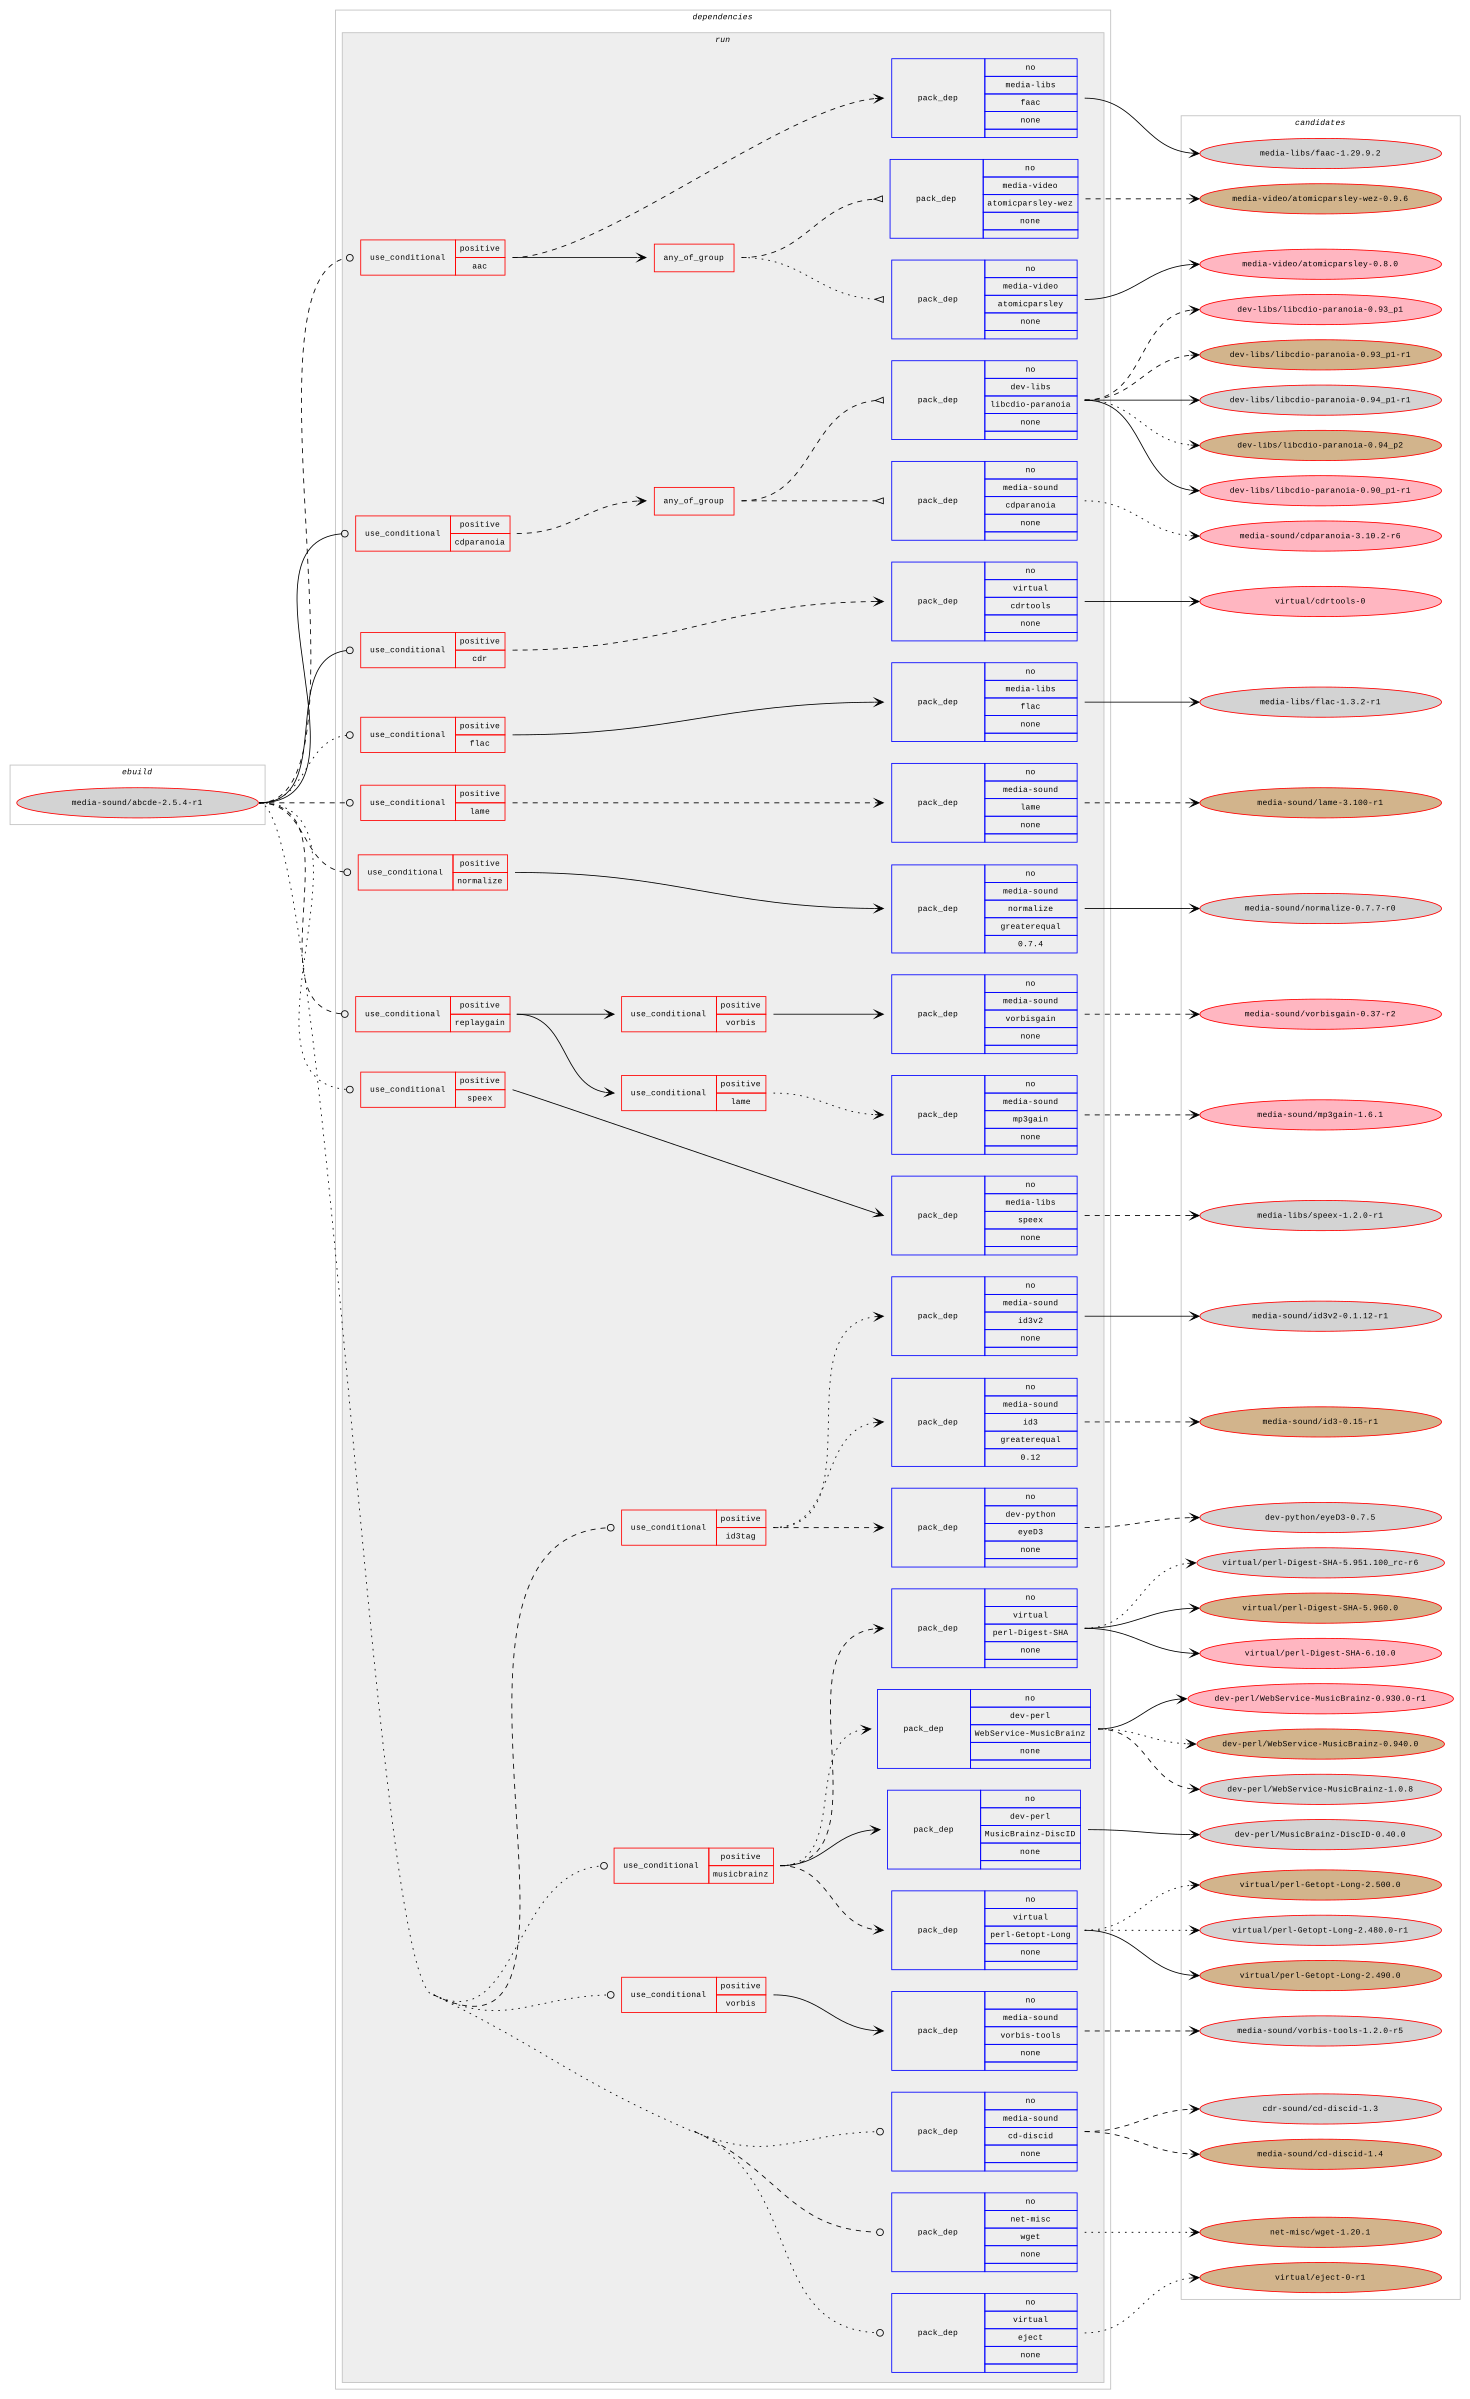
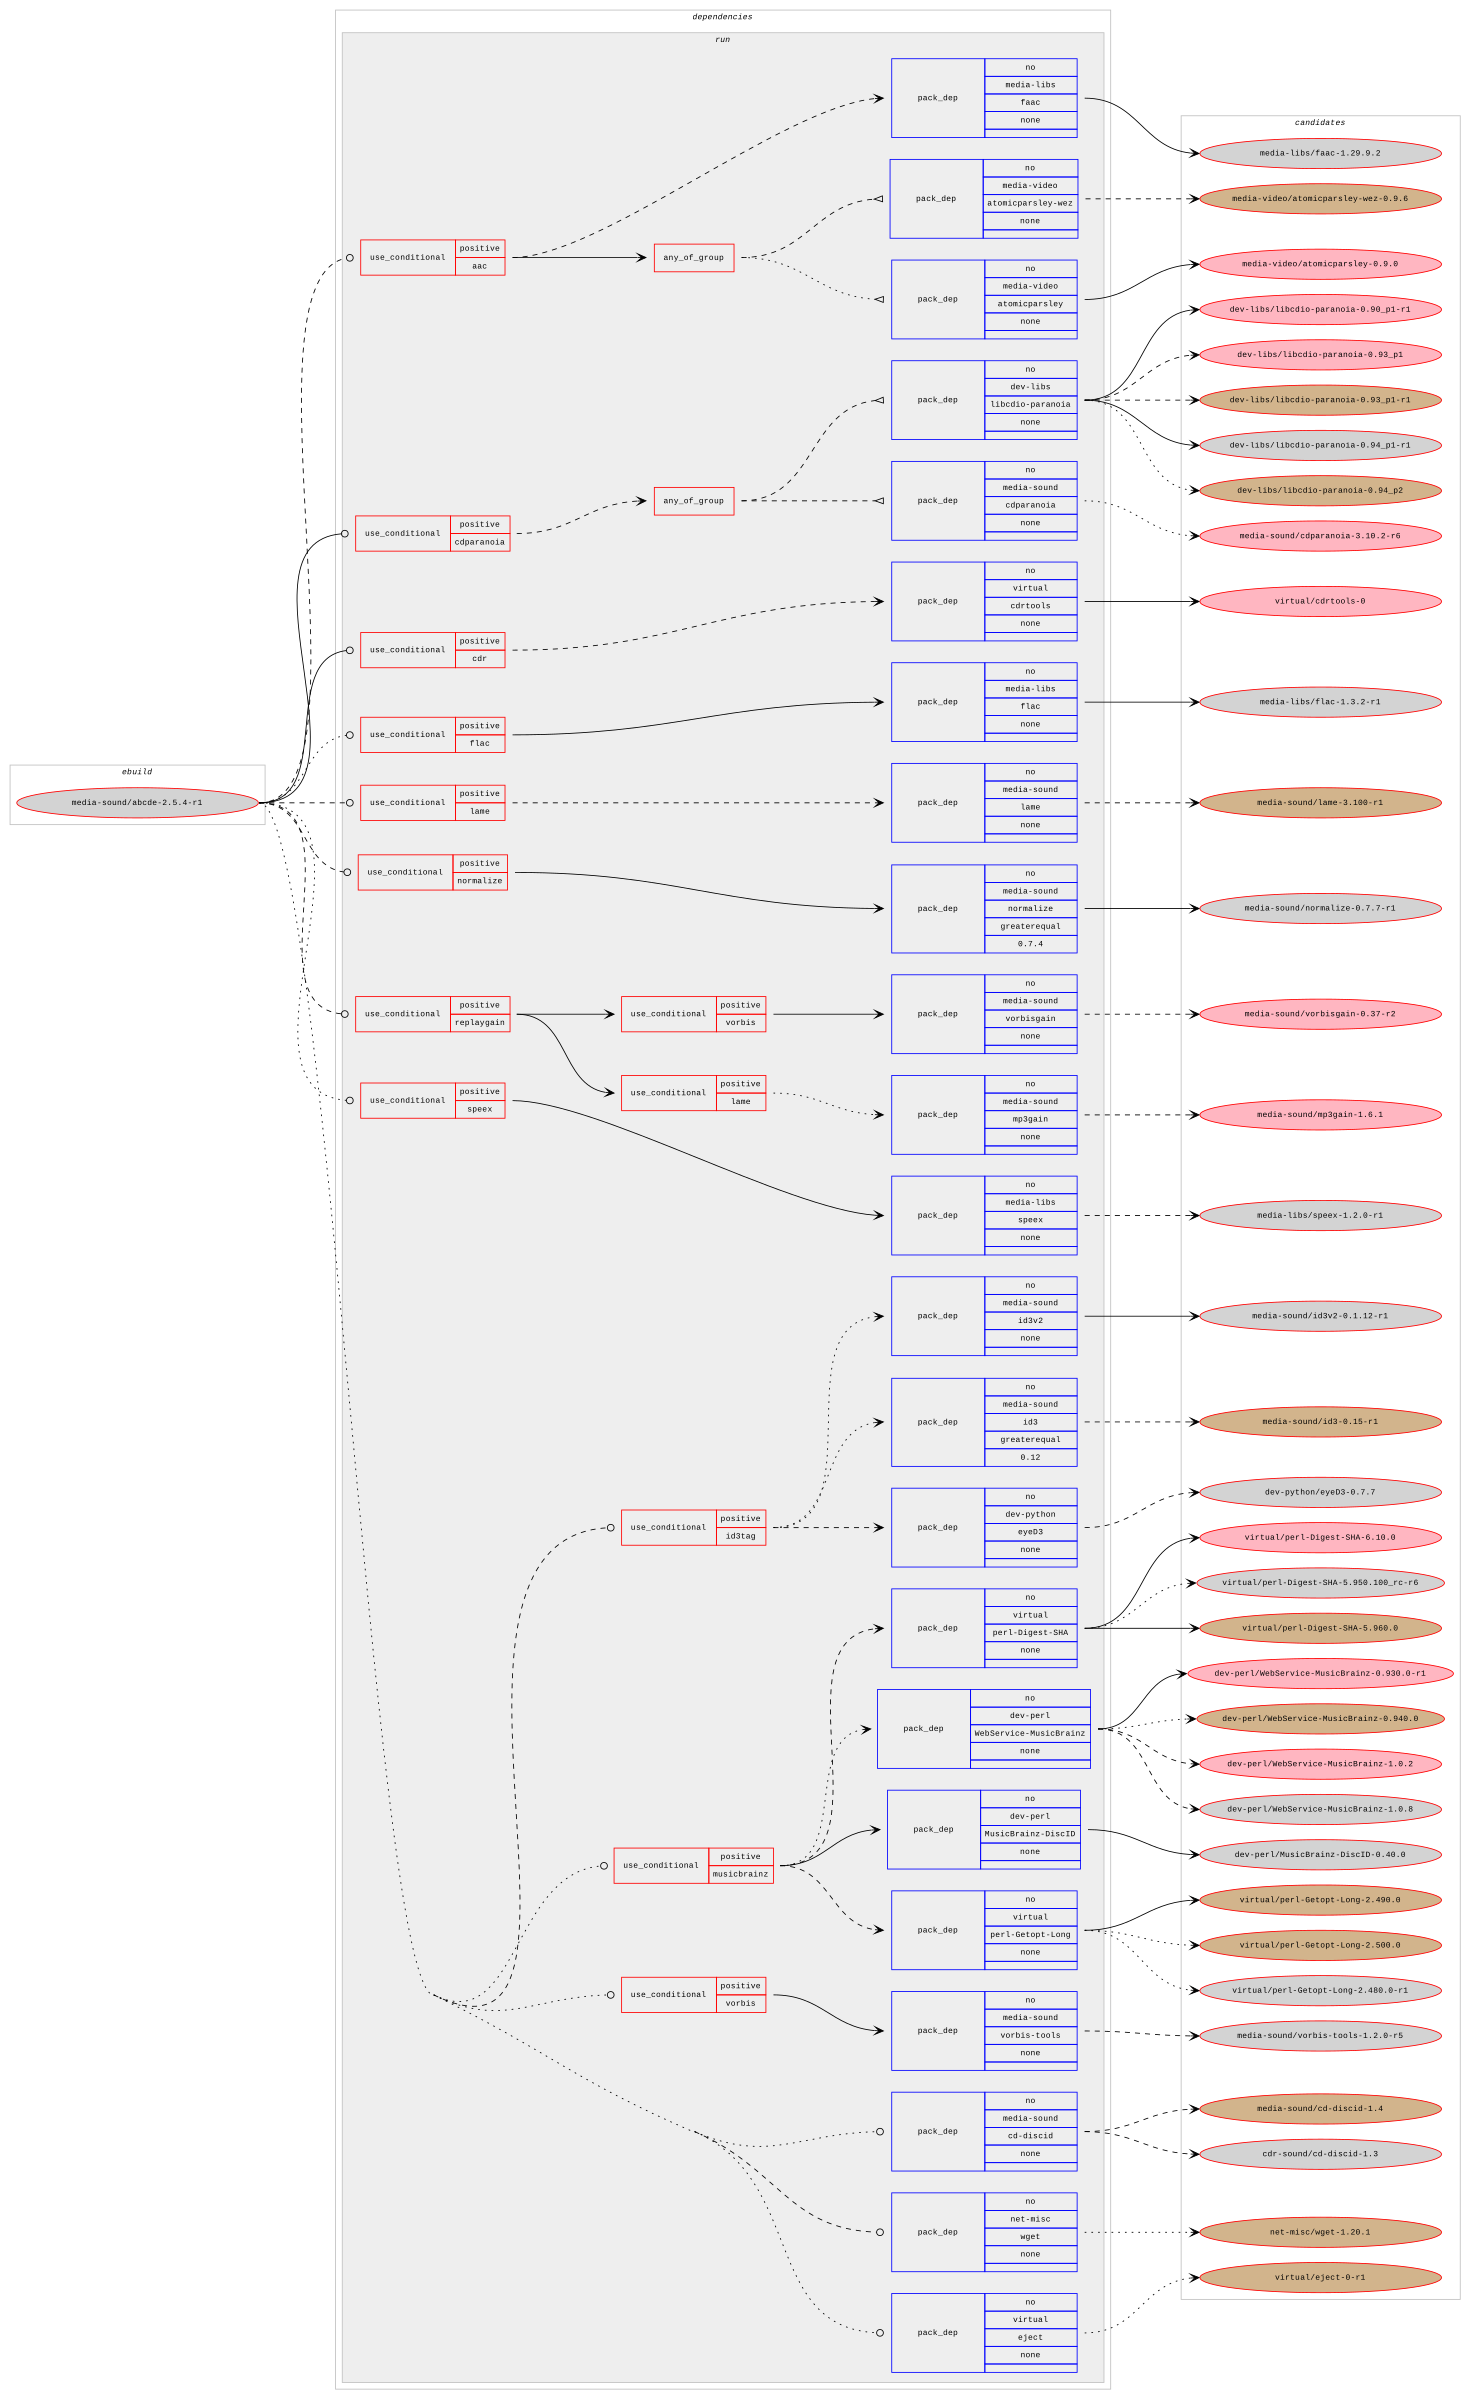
node "media-video/atomicparsley-0.8.0": label "media-video/atomicparsley-0.8.0" -> "media-video/atomicparsley-0.9.0"
node "media-sound/normalize-0.7.7-r0": label "media-sound/normalize-0.7.7-r0" -> "media-sound/normalize-0.7.7-r1"
node "dev-python/eyeD3-0.7.5": label "dev-python/eyeD3-0.7.5" -> "dev-python/eyeD3-0.7.7"
node "virtual/perl-Digest-SHA-5.951.100_rc-r6": label "virtual/perl-Digest-SHA-5.951.100_rc-r6" -> "virtual/perl-Digest-SHA-5.950.100_rc-r6"
node "dev-perl/WebService-MusicBrainz-1.0.2": added
